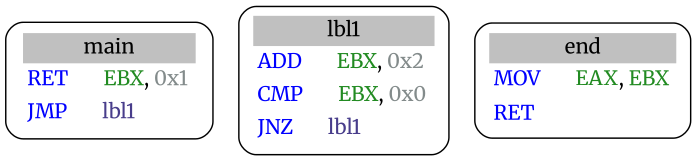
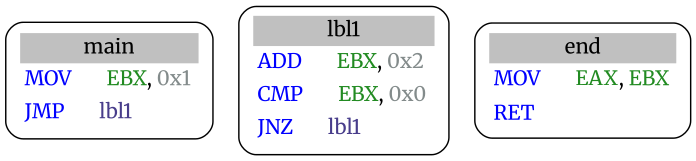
node "main": text "RET" -> "MOV"
